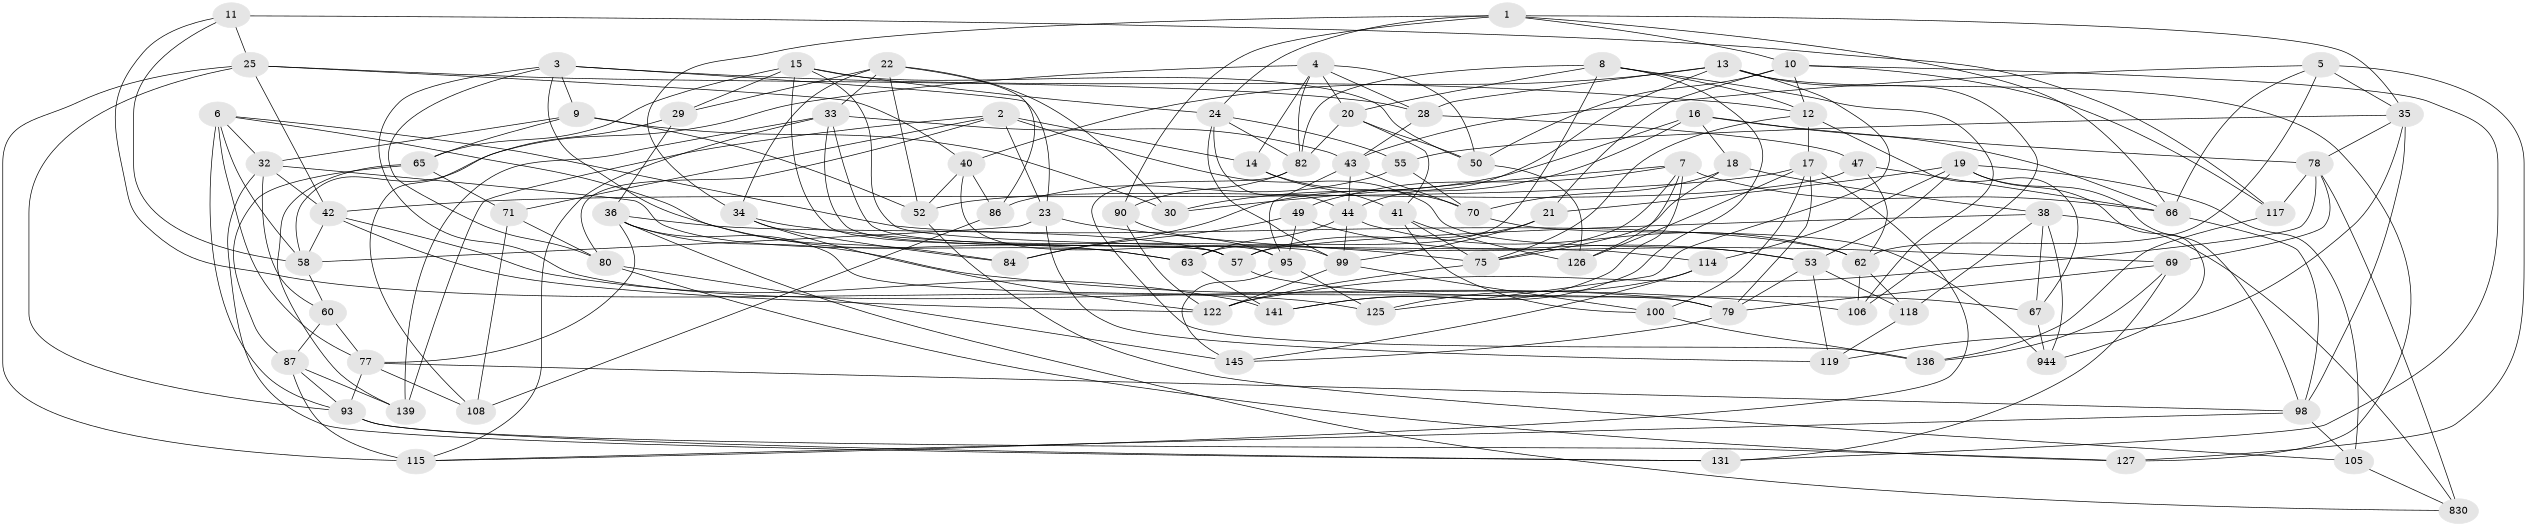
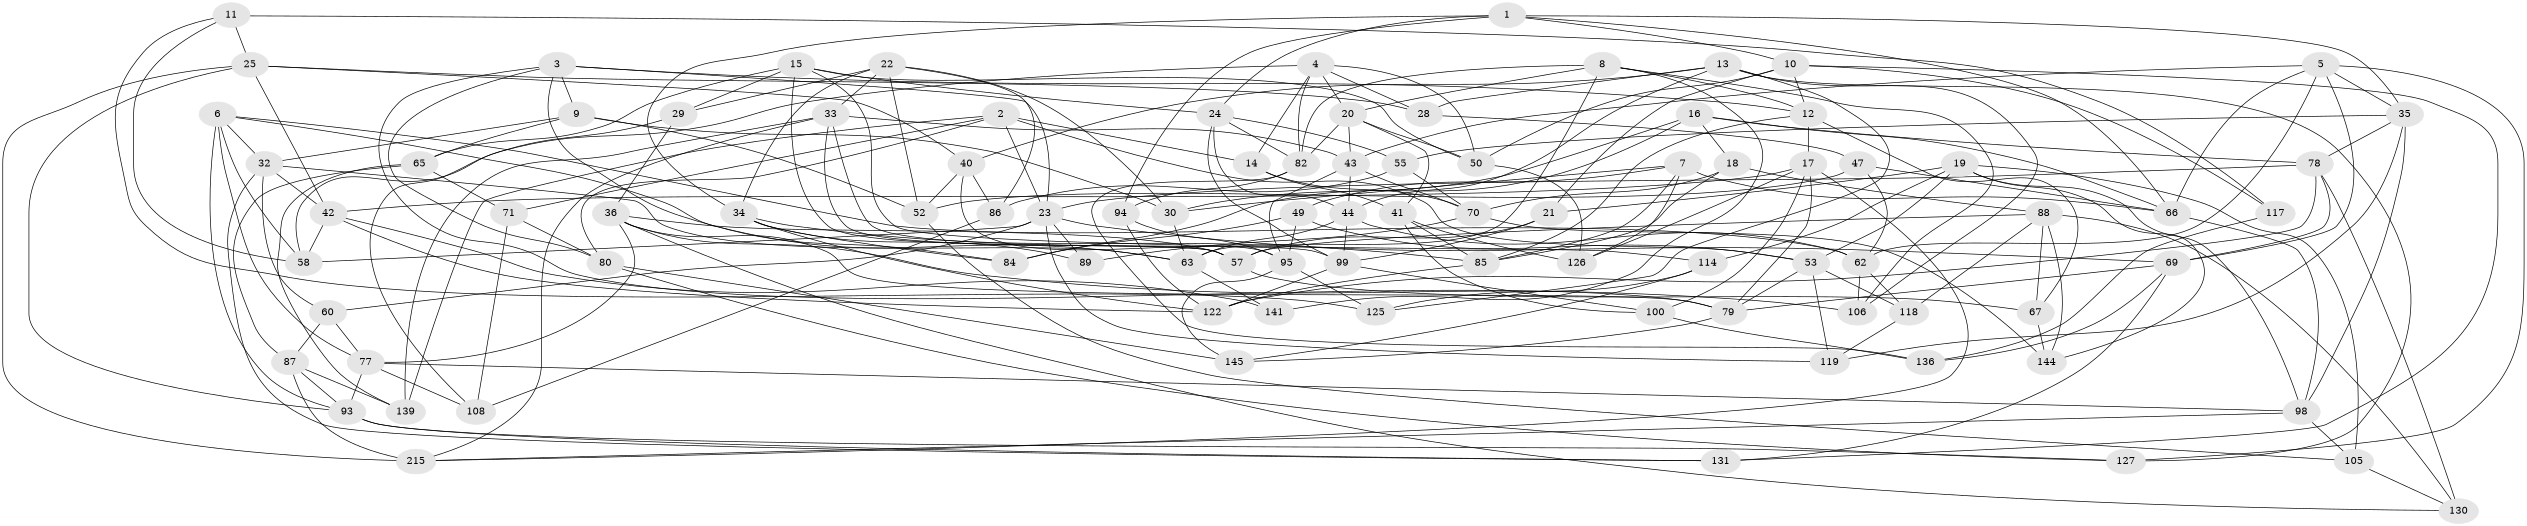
edge "28" -- "43": now "20" -- "43"
edge "78" -- "117": now "78" -- "23"
node "90": label "90" -> "94"
node "38": label "38" -> "88"
edge "5" -- "69": added
edge "30" -- "63": added
node "89": added
node "75": label "75" -> "85"
edge "7" -- "141": removed
edge "58" -- "60": now "23" -- "60"
node "944": label "944" -> "144"
node "115": label "115" -> "215"
node "830": label "830" -> "130"
